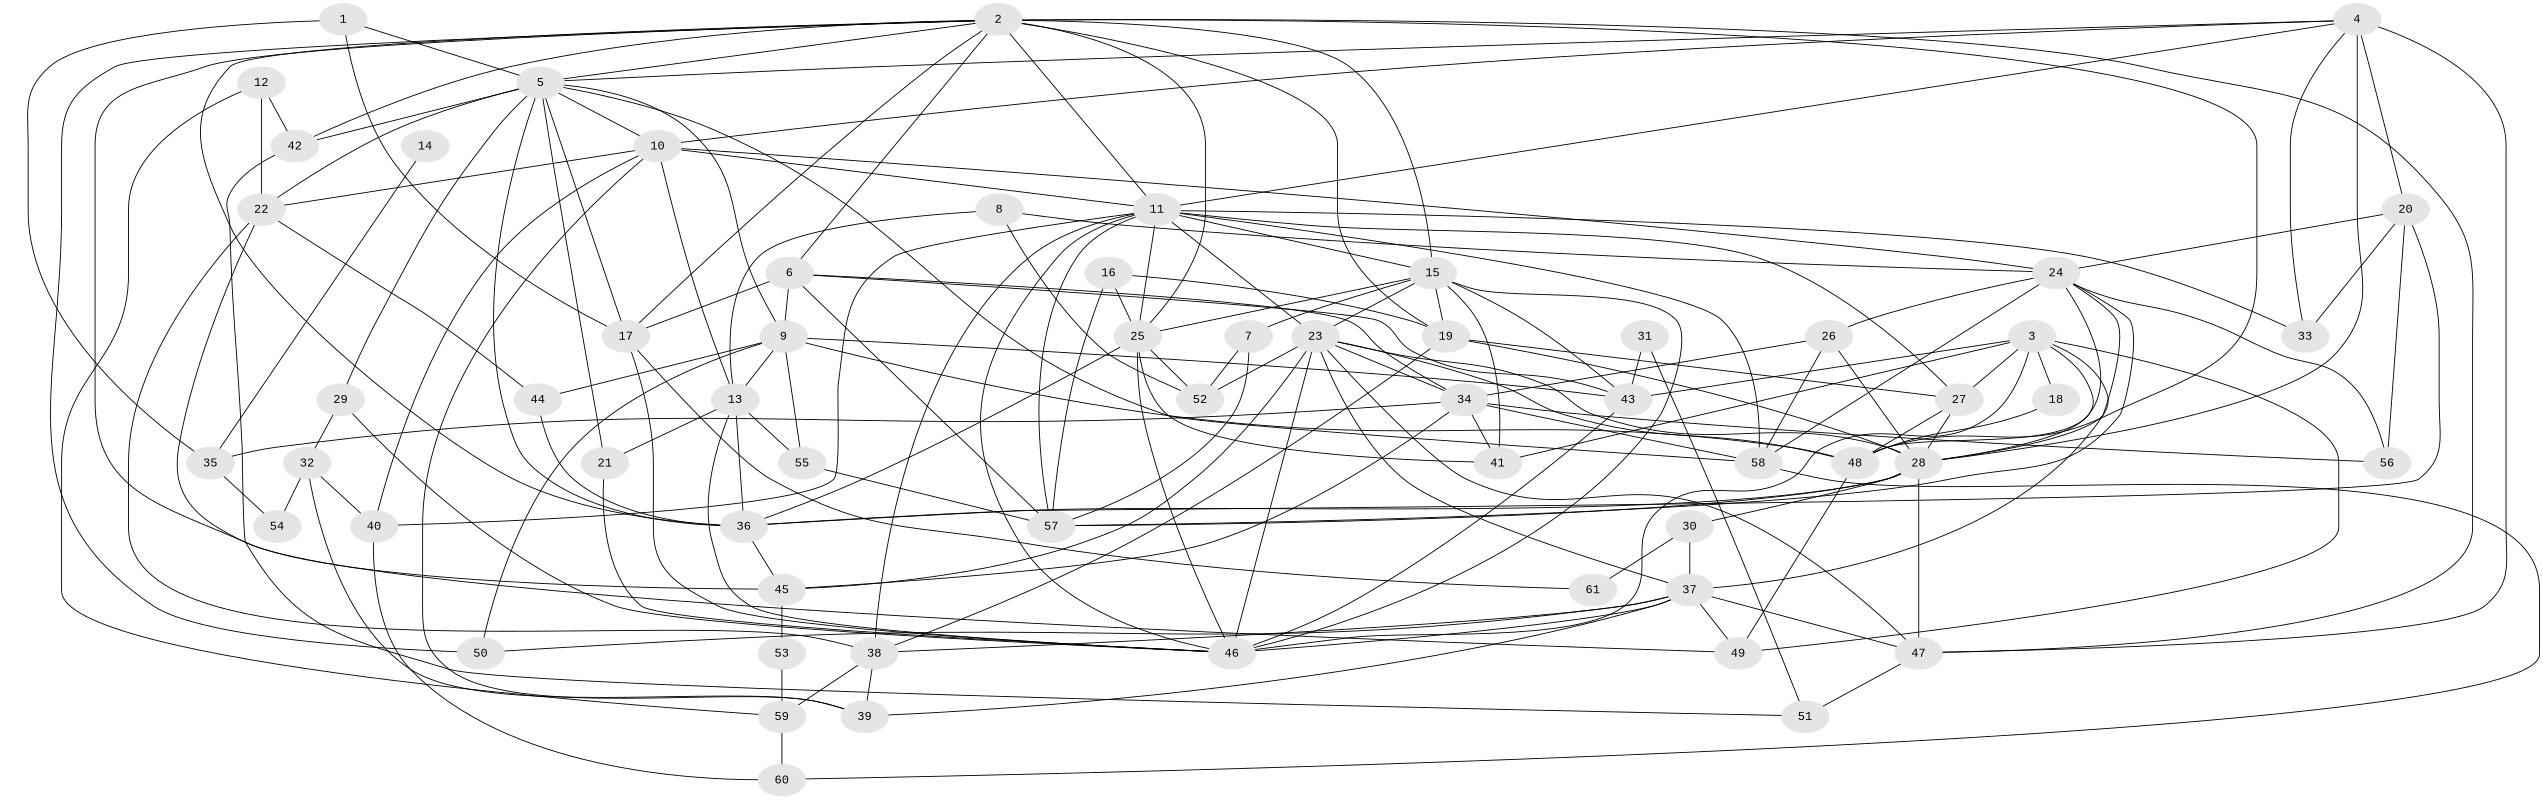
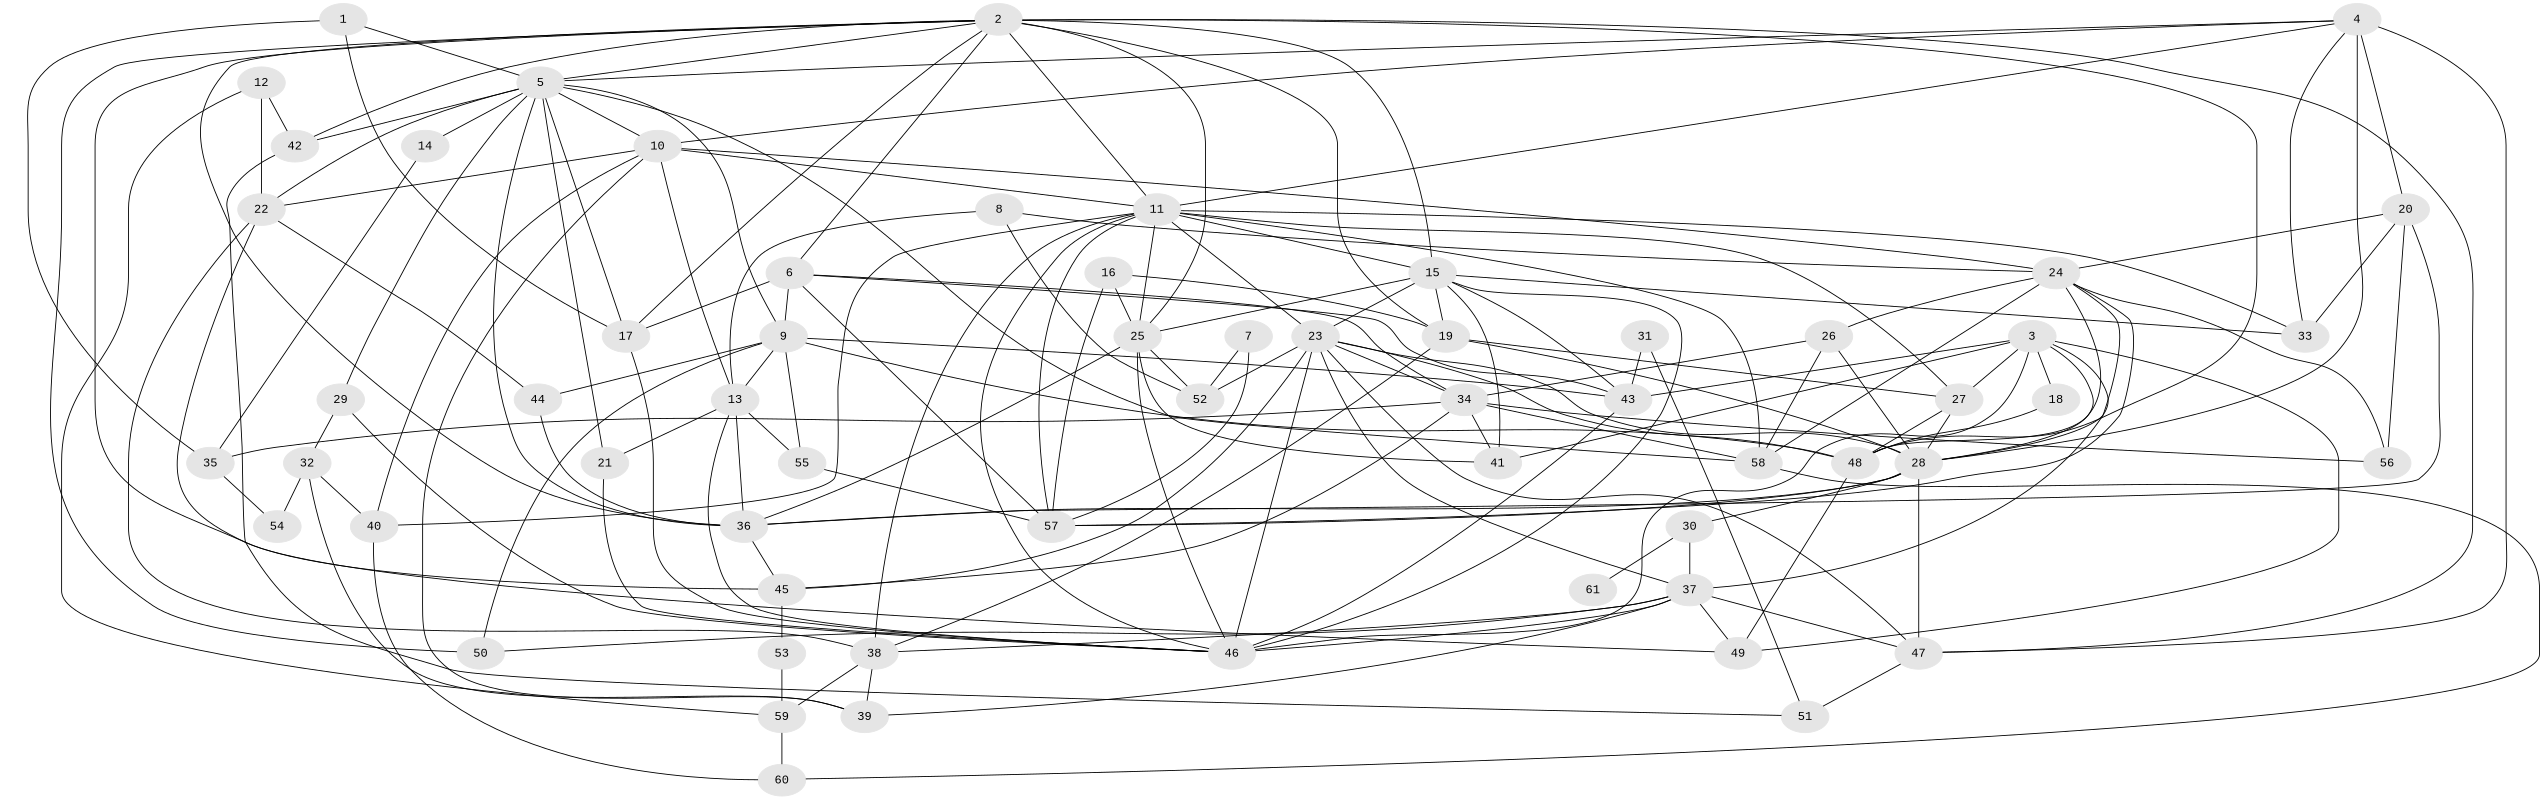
edge "5" -- "14": added
edge "15" -- "7": now "15" -- "33"
edge "17" -- "61": removed
